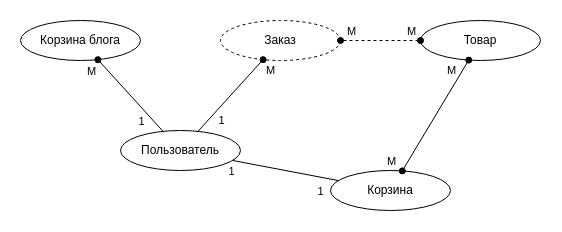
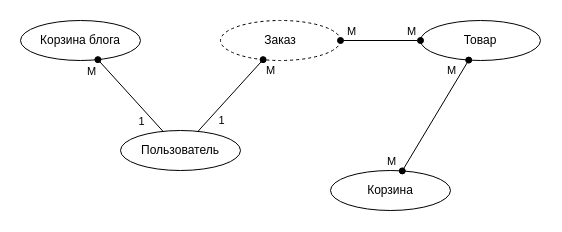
edge "Заказ" -- "Товар": style dashed -> solid
edge "Пользователь" -- "Корзина": removed, labels "1", "1"
